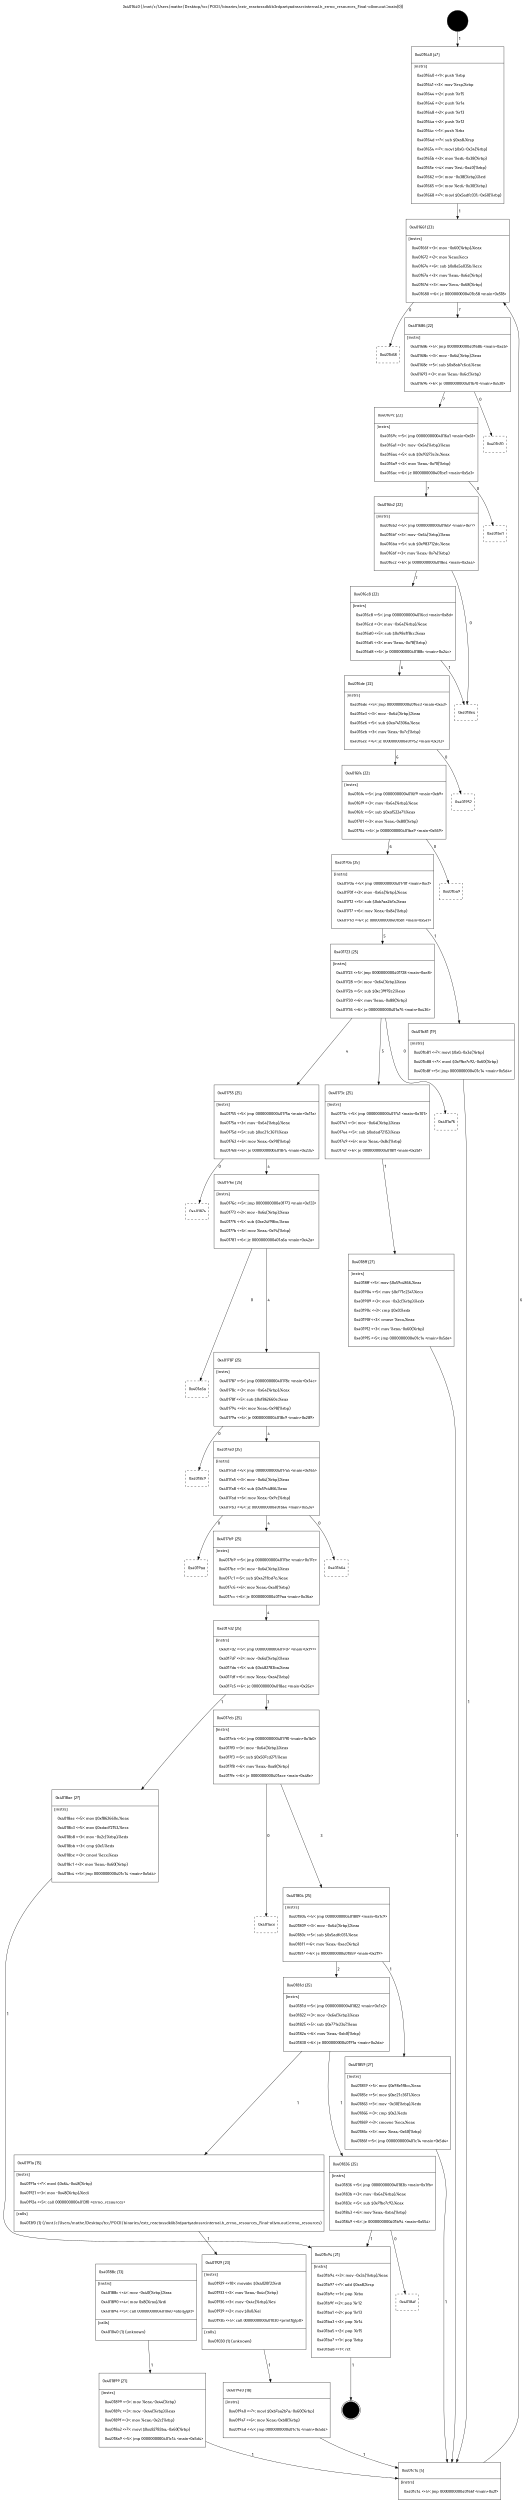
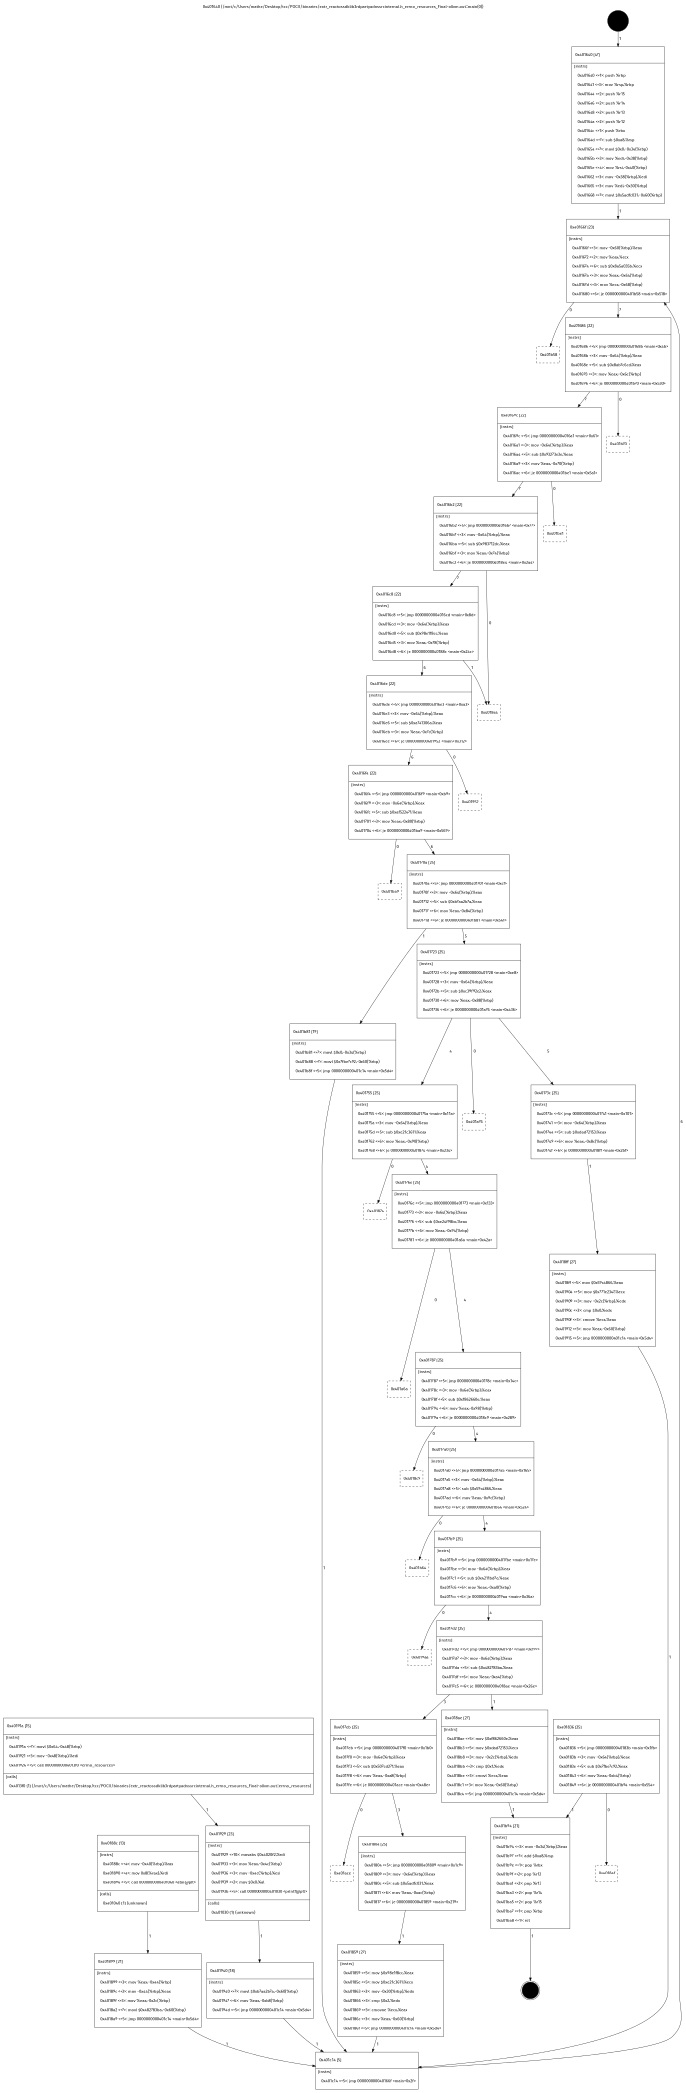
edge "0x4017a0 [25]" -> "0x4019aa": now "0x4017b9 [25]" -> "0x4019aa"
node "0x40181d [25]": removed
